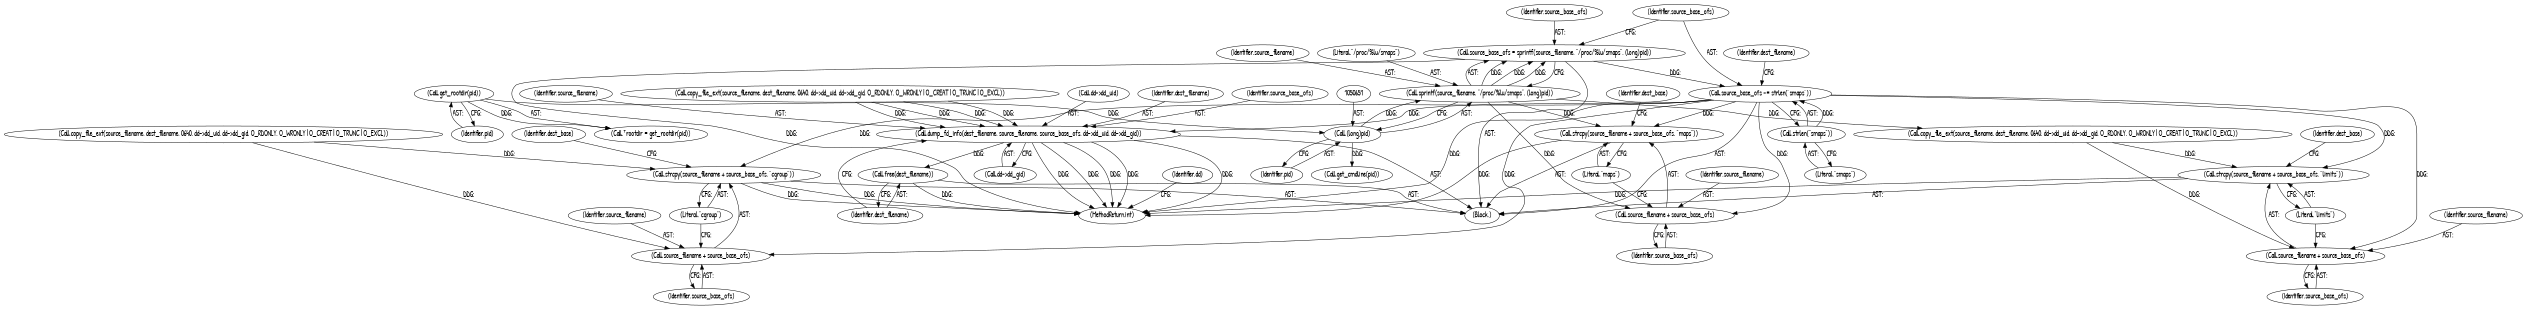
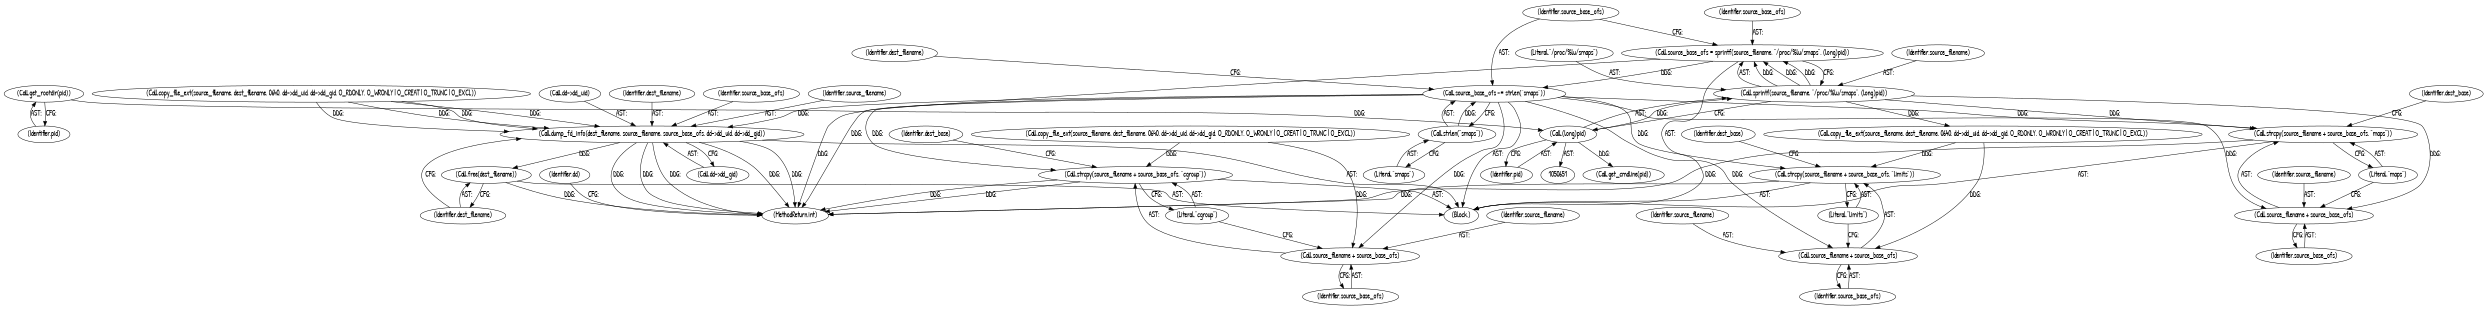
edge "1050651" -> "(Call,(long)pid)": reversed
node "(Call,*rootdir = get_rootdir(pid))": removed
